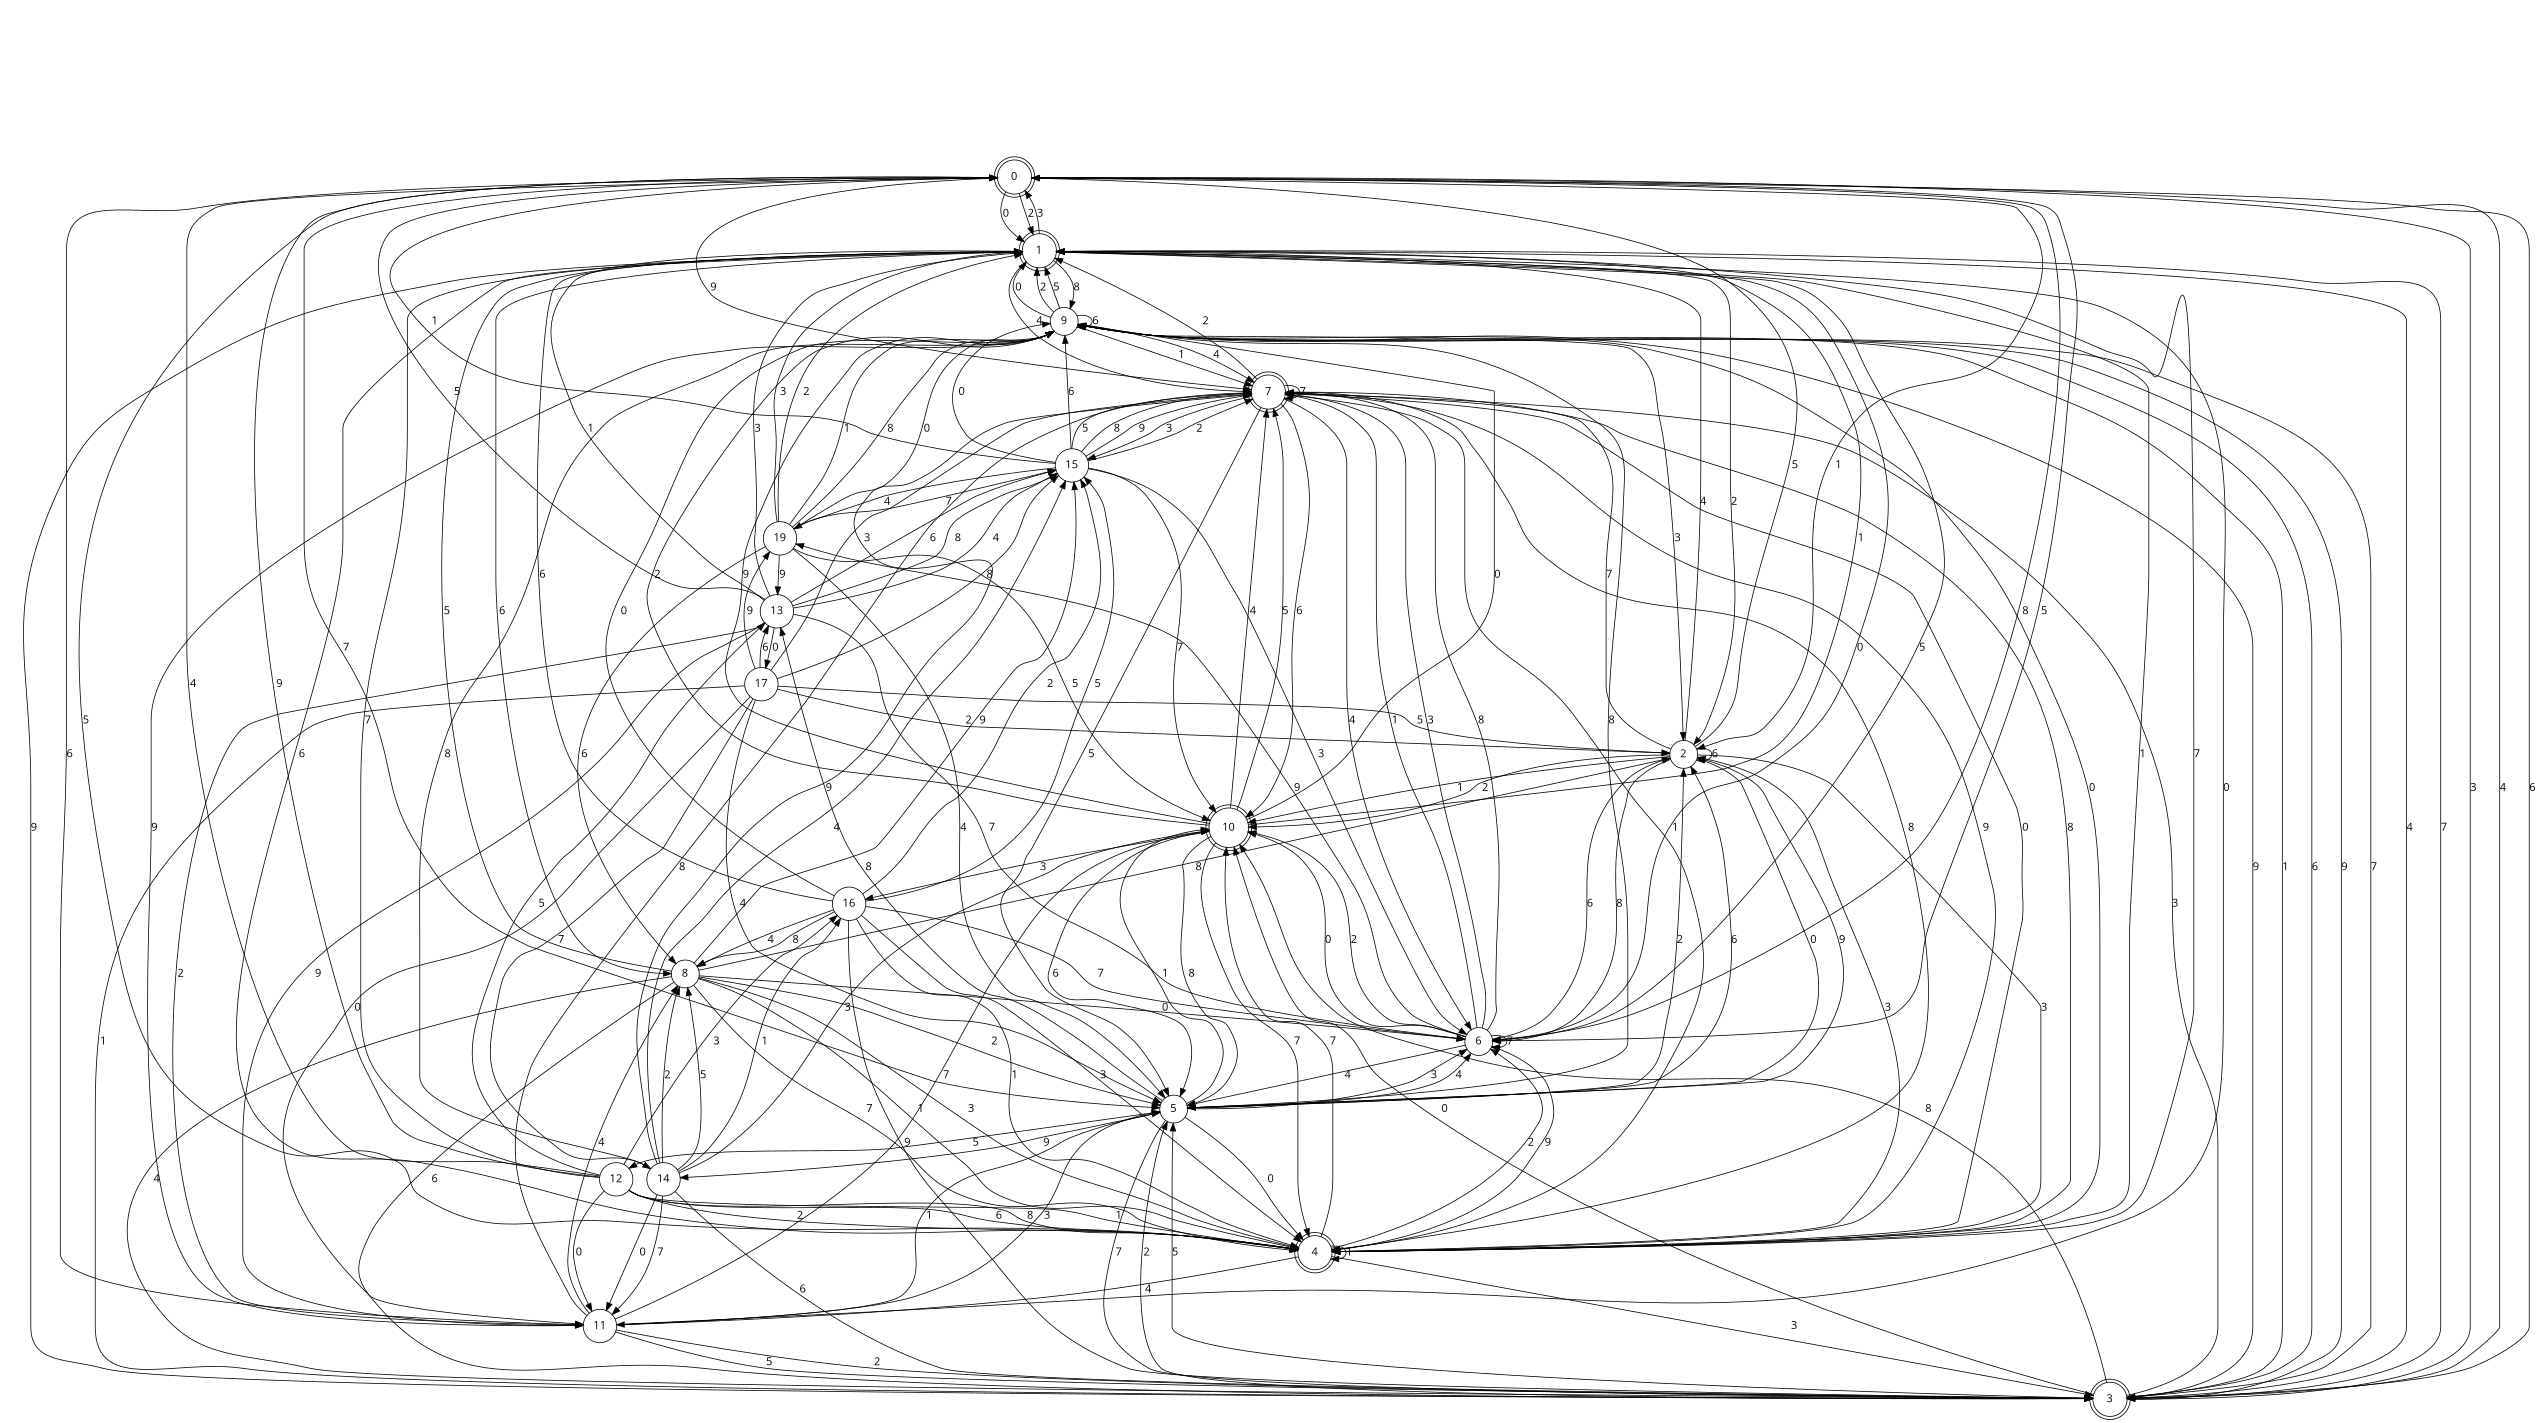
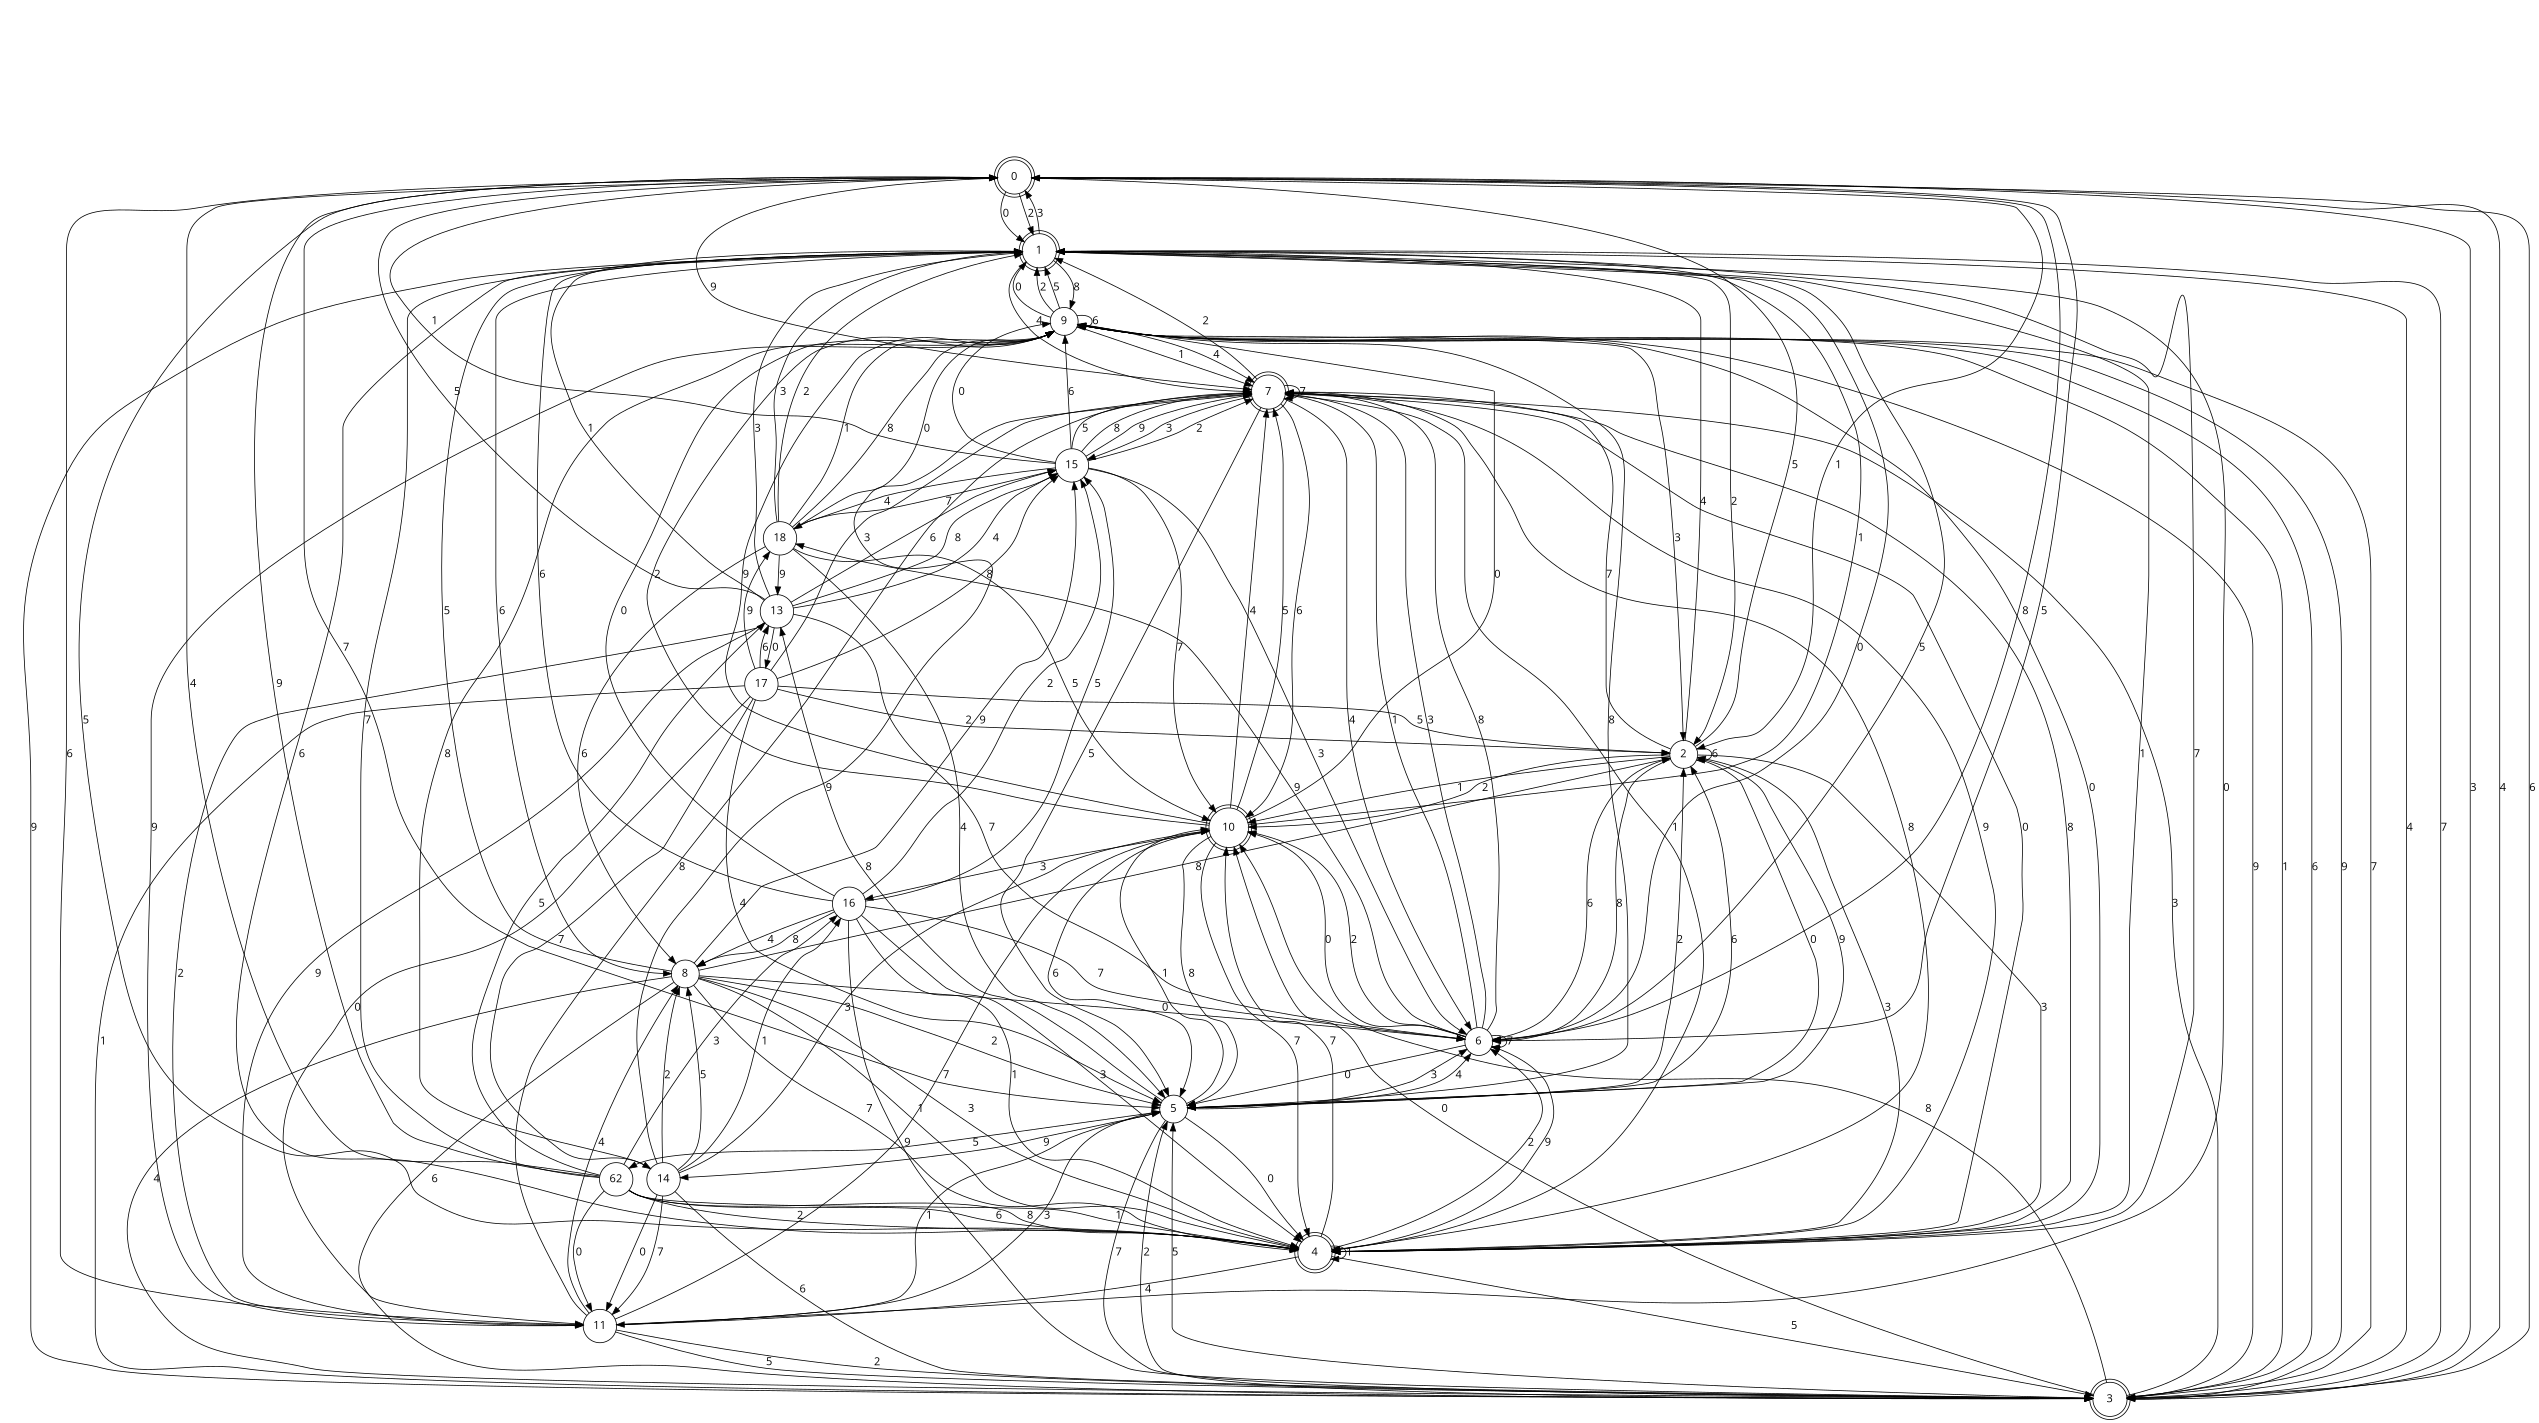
node "19": label "19" -> "18"
edge "14" -> "15": removed, label "4"
edge "6" -> "5": label "4" -> "0"
node "12": label "12" -> "62"
edge "4" -> "3": label "3" -> "5"
